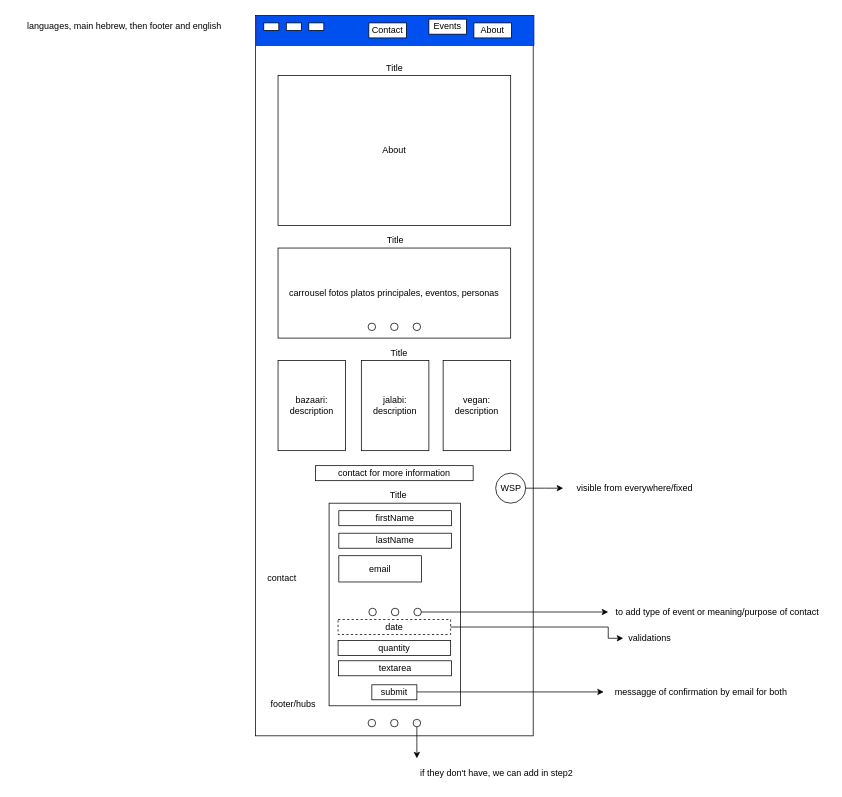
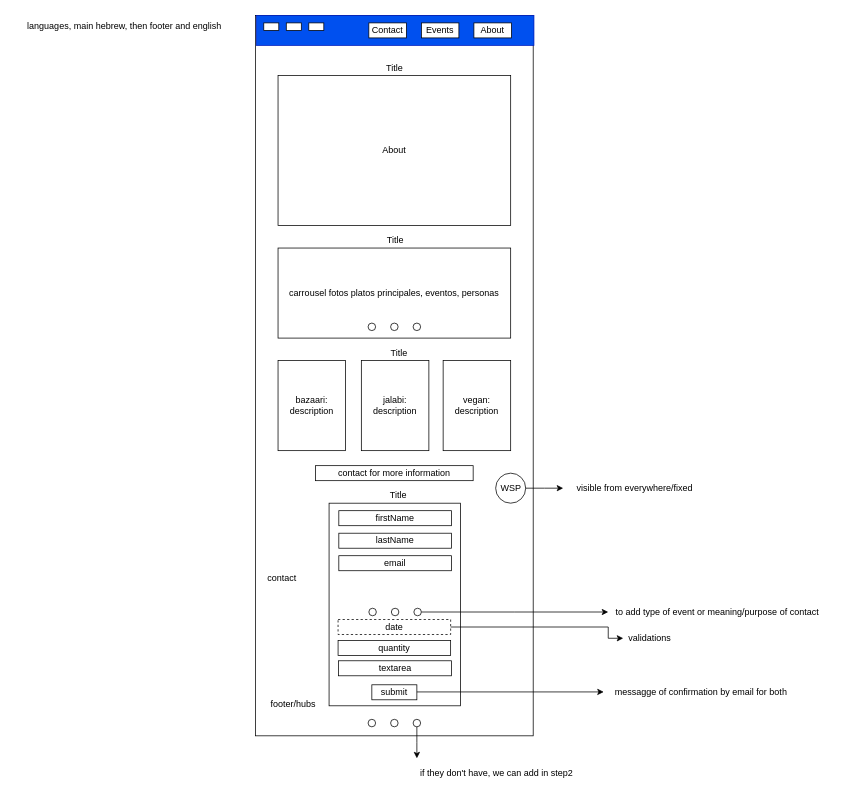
node "Events": moved (447, 27) -> (440, 30)
node "email": size 83x26 -> 113x15
